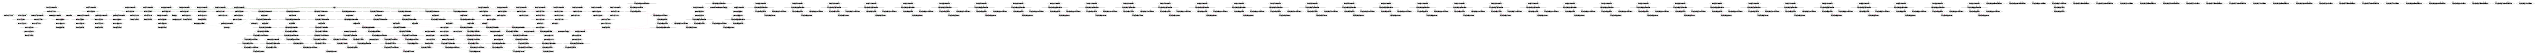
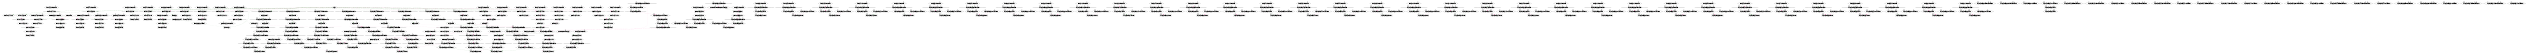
node "array_obj_ref_3234_word_address_0": removed
